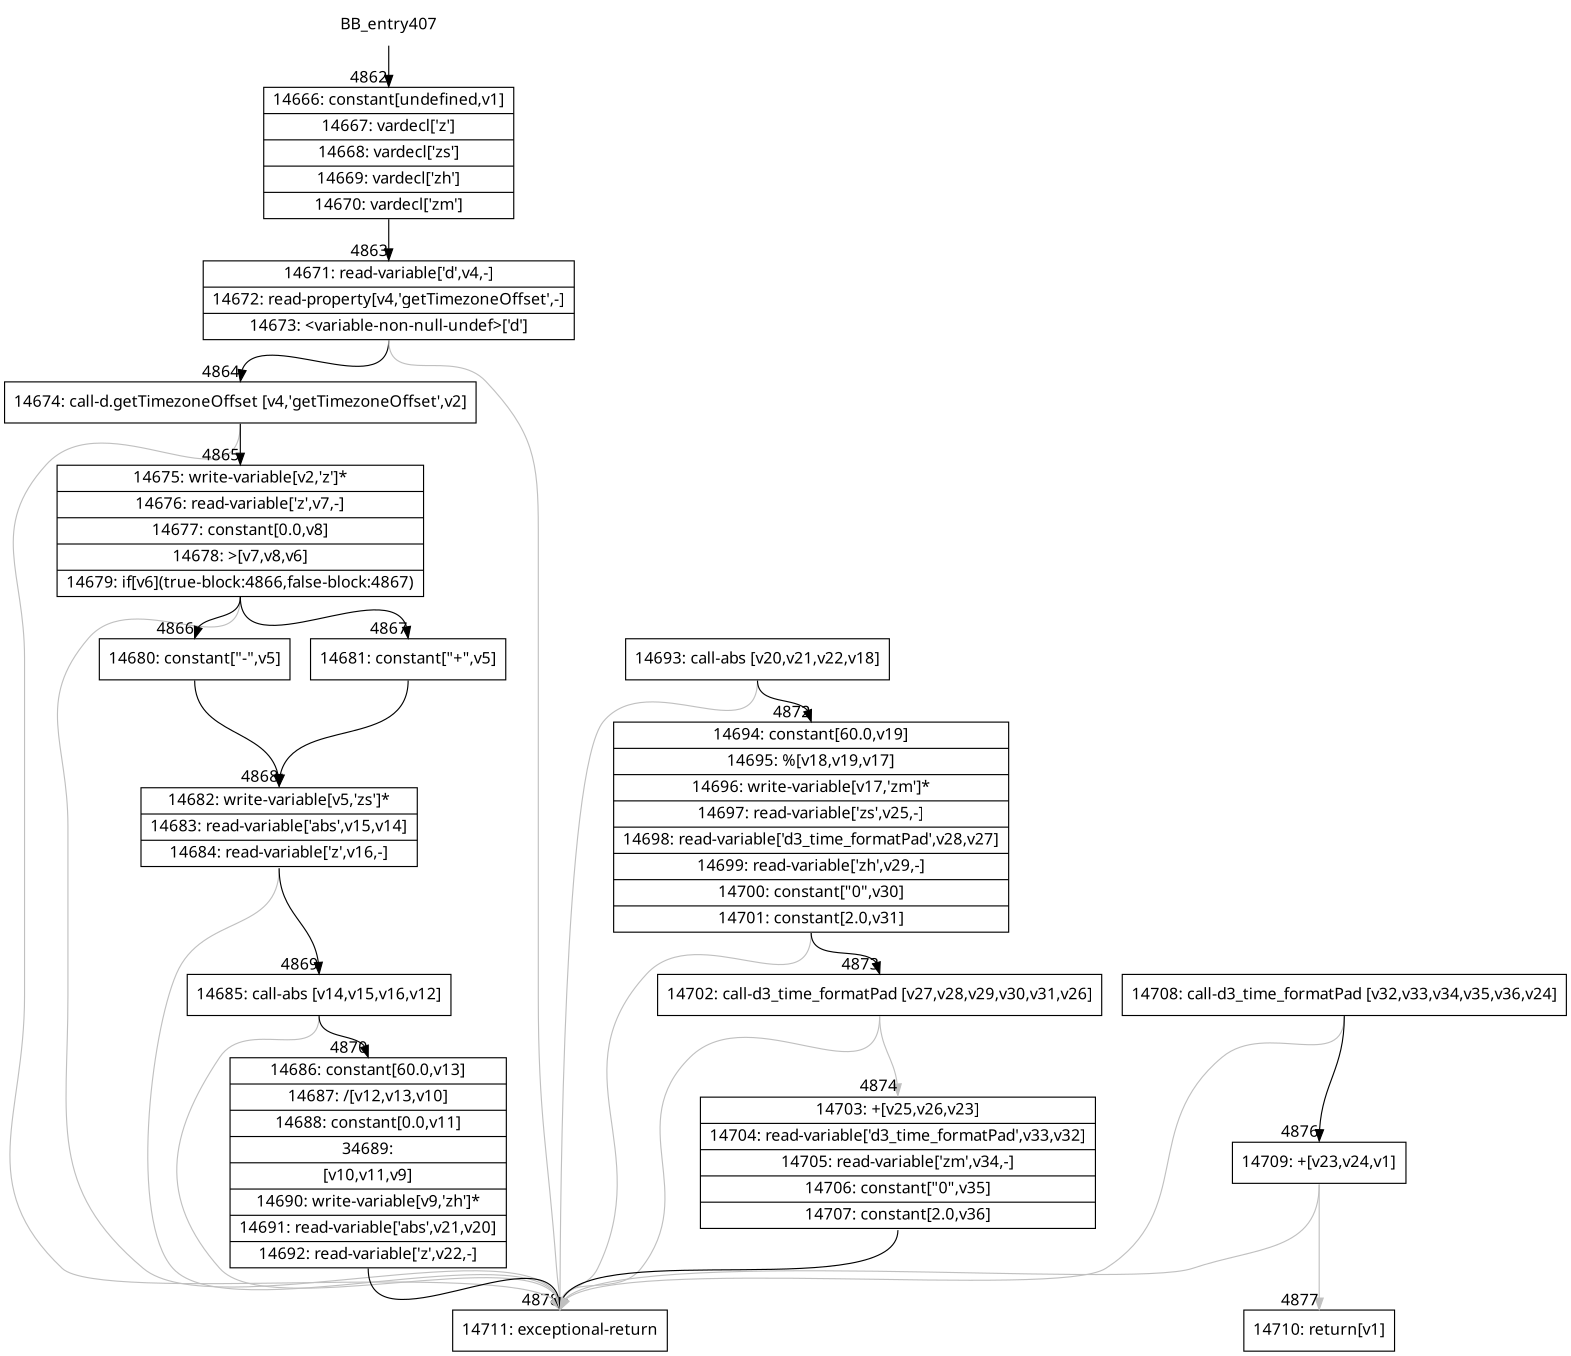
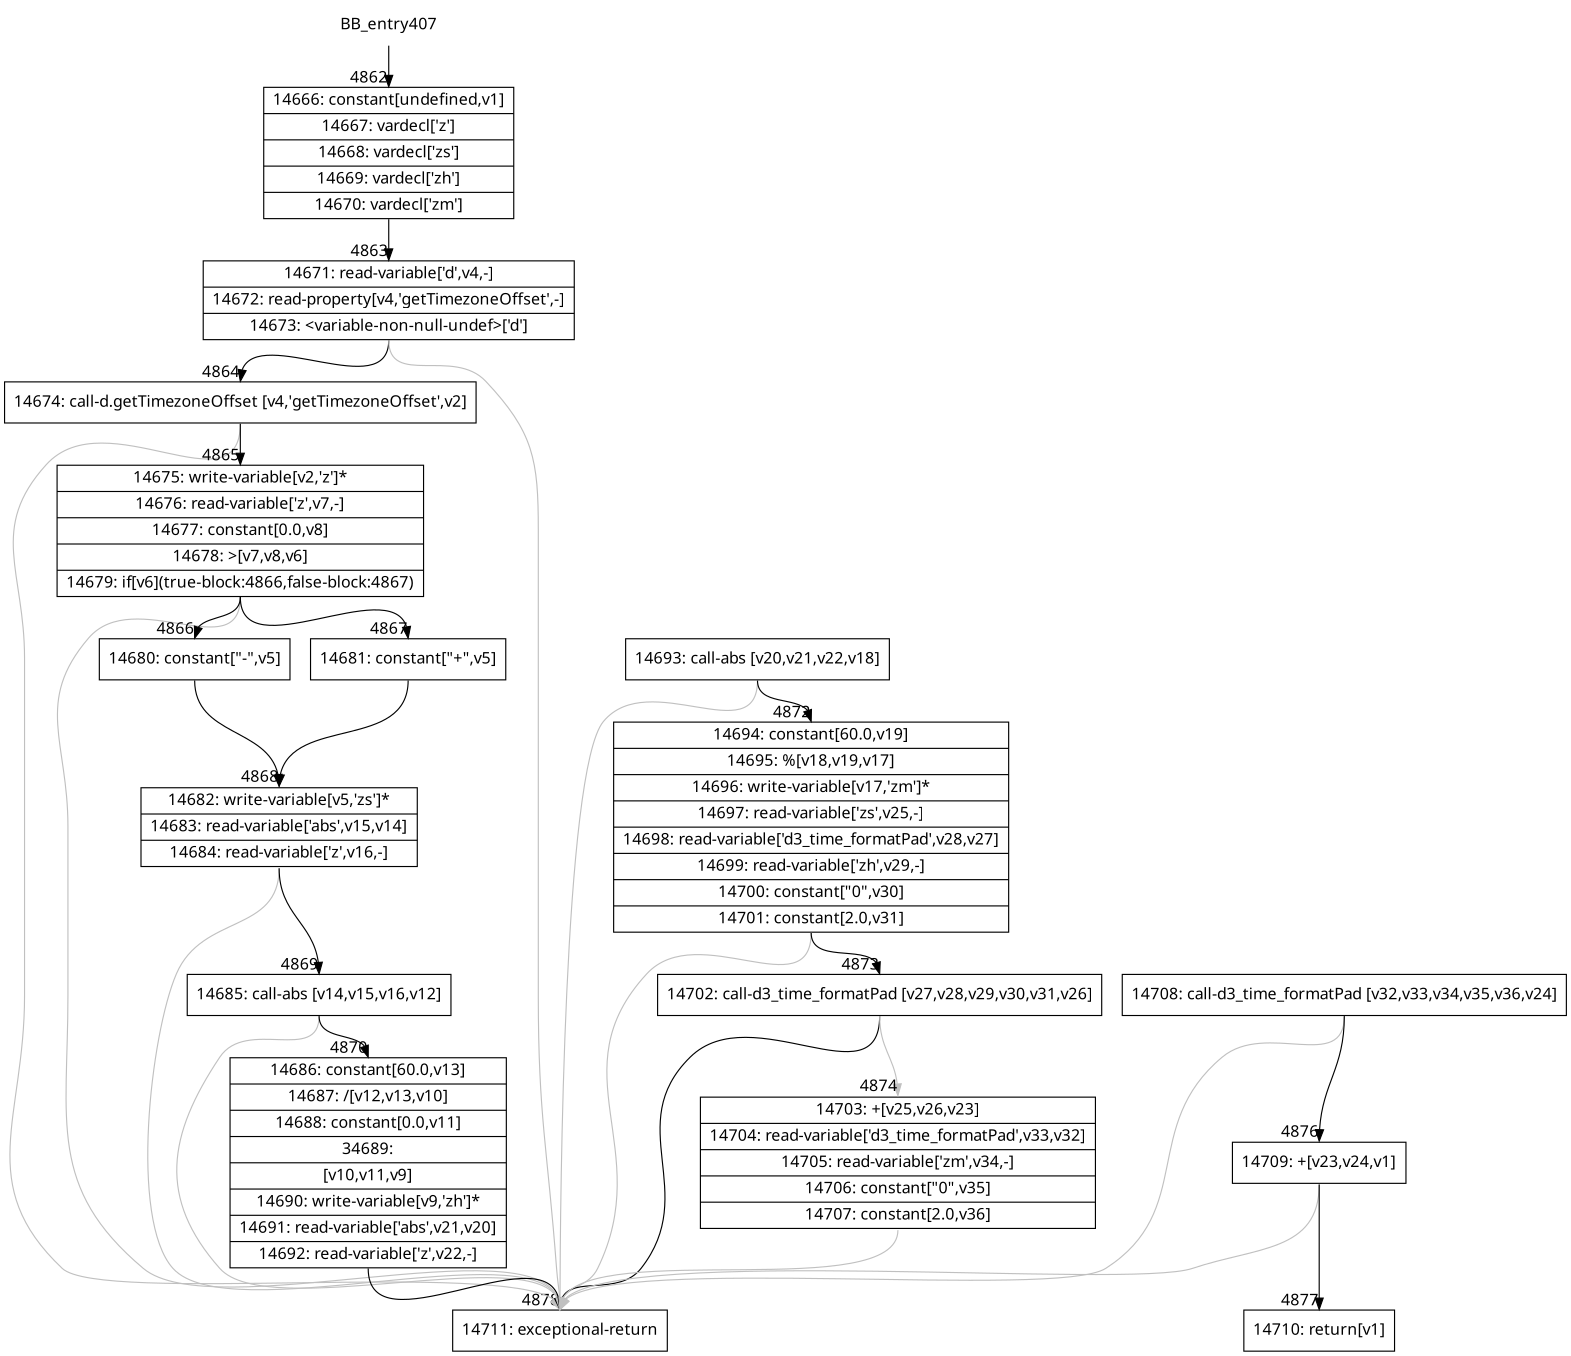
edge "14702: call-d3_time_formatPad [v27,v28,v29,v30,v31,v26]" -> "14711: exceptional-return": color gray -> black
edge "14709: +[v23,v24,v1]" -> "14710: return[v1]": color gray -> black
edge "14703: +[v25,v26,v23]" -> "14711: exceptional-return": color black -> gray
